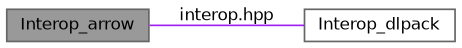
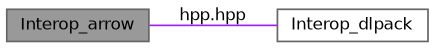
edge "Interop_arrow" -- "Interop_dlpack": label "interop.hpp" -> "hpp.hpp"
